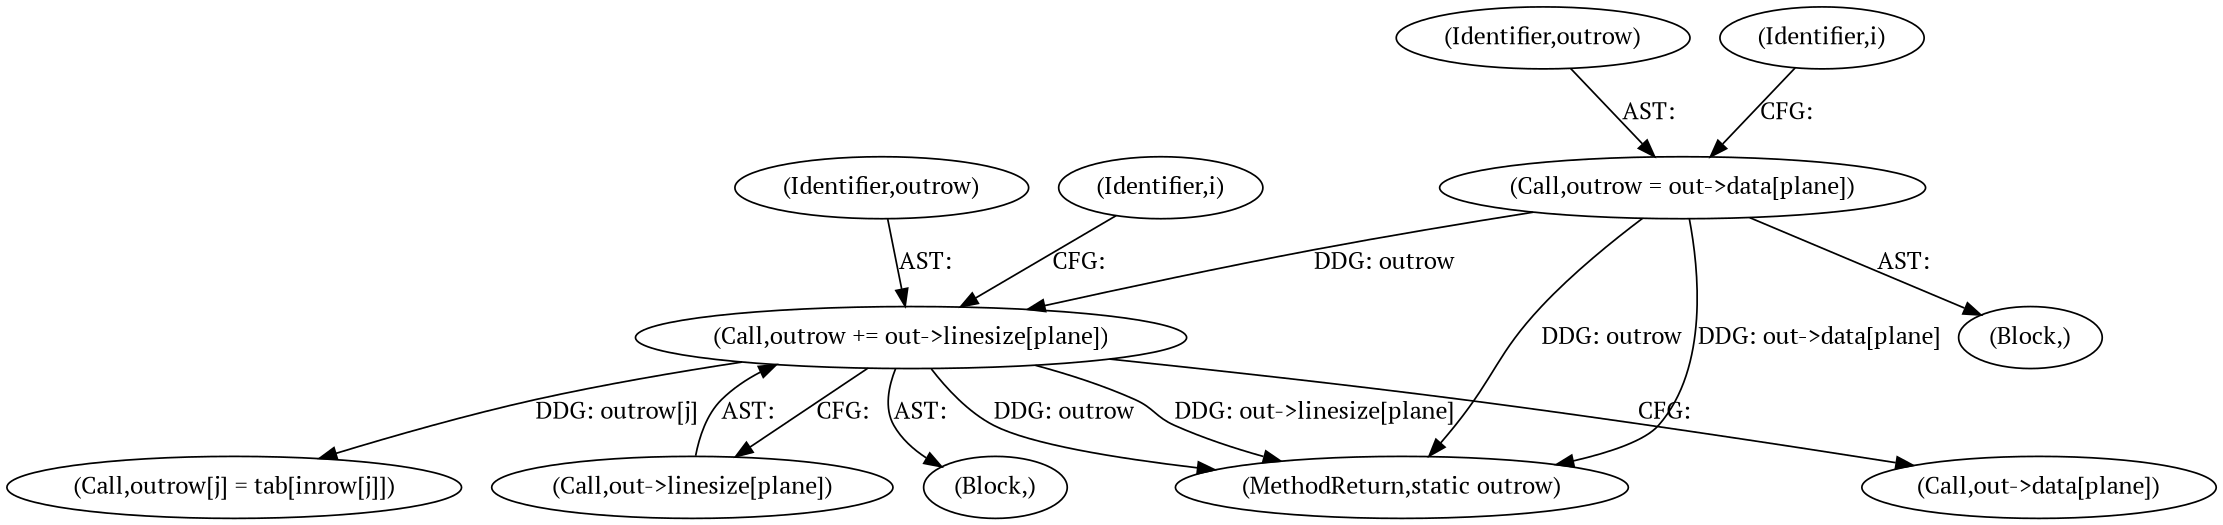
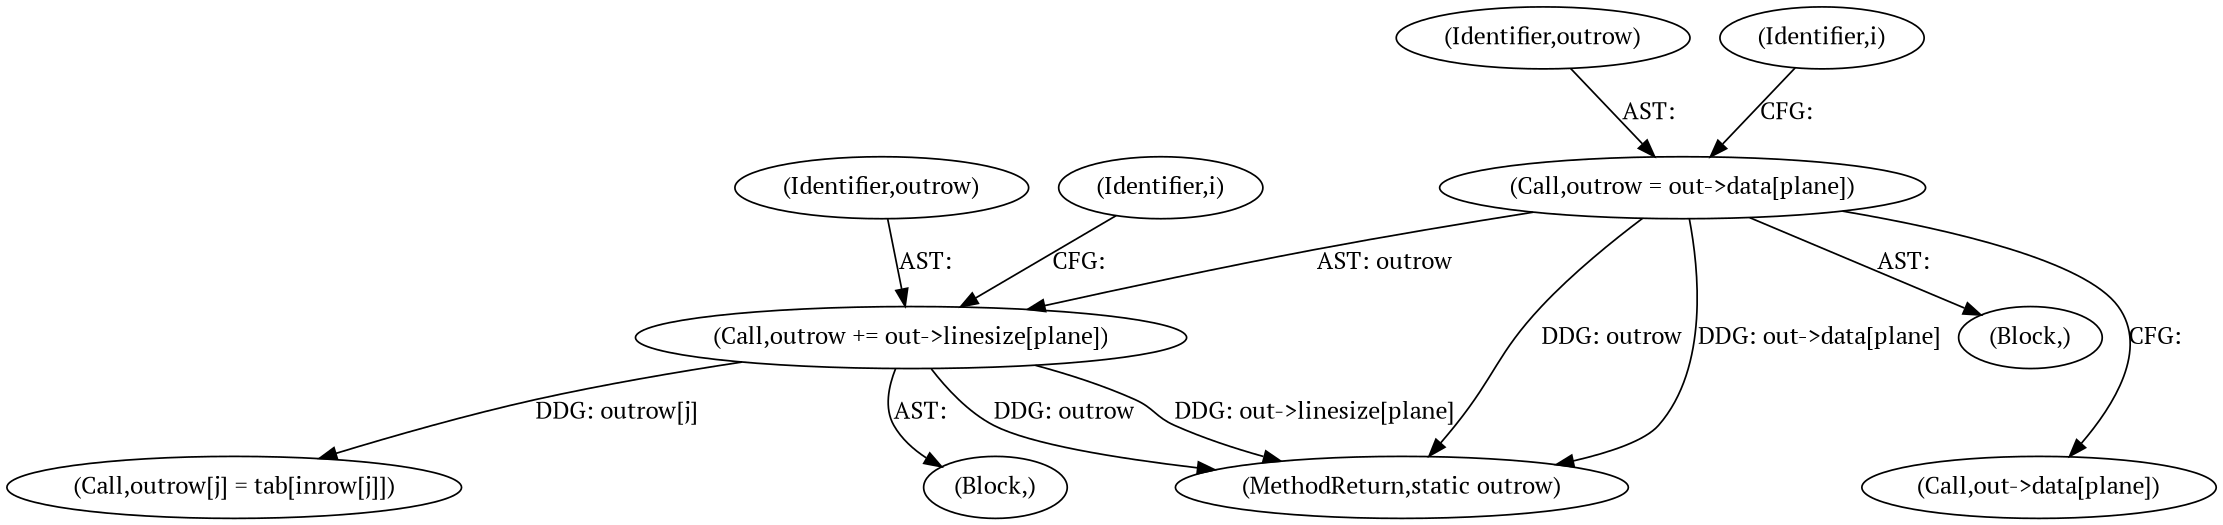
edge "(Call,outrow = out->data[plane])" -> "(Call,outrow += out->linesize[plane])": label "DDG: outrow" -> "AST: outrow"
edge "(Call,outrow += out->linesize[plane])" -> "(Call,out->data[plane])": now "(Call,outrow = out->data[plane])" -> "(Call,out->data[plane])"
node "(Call,out->linesize[plane])": removed
